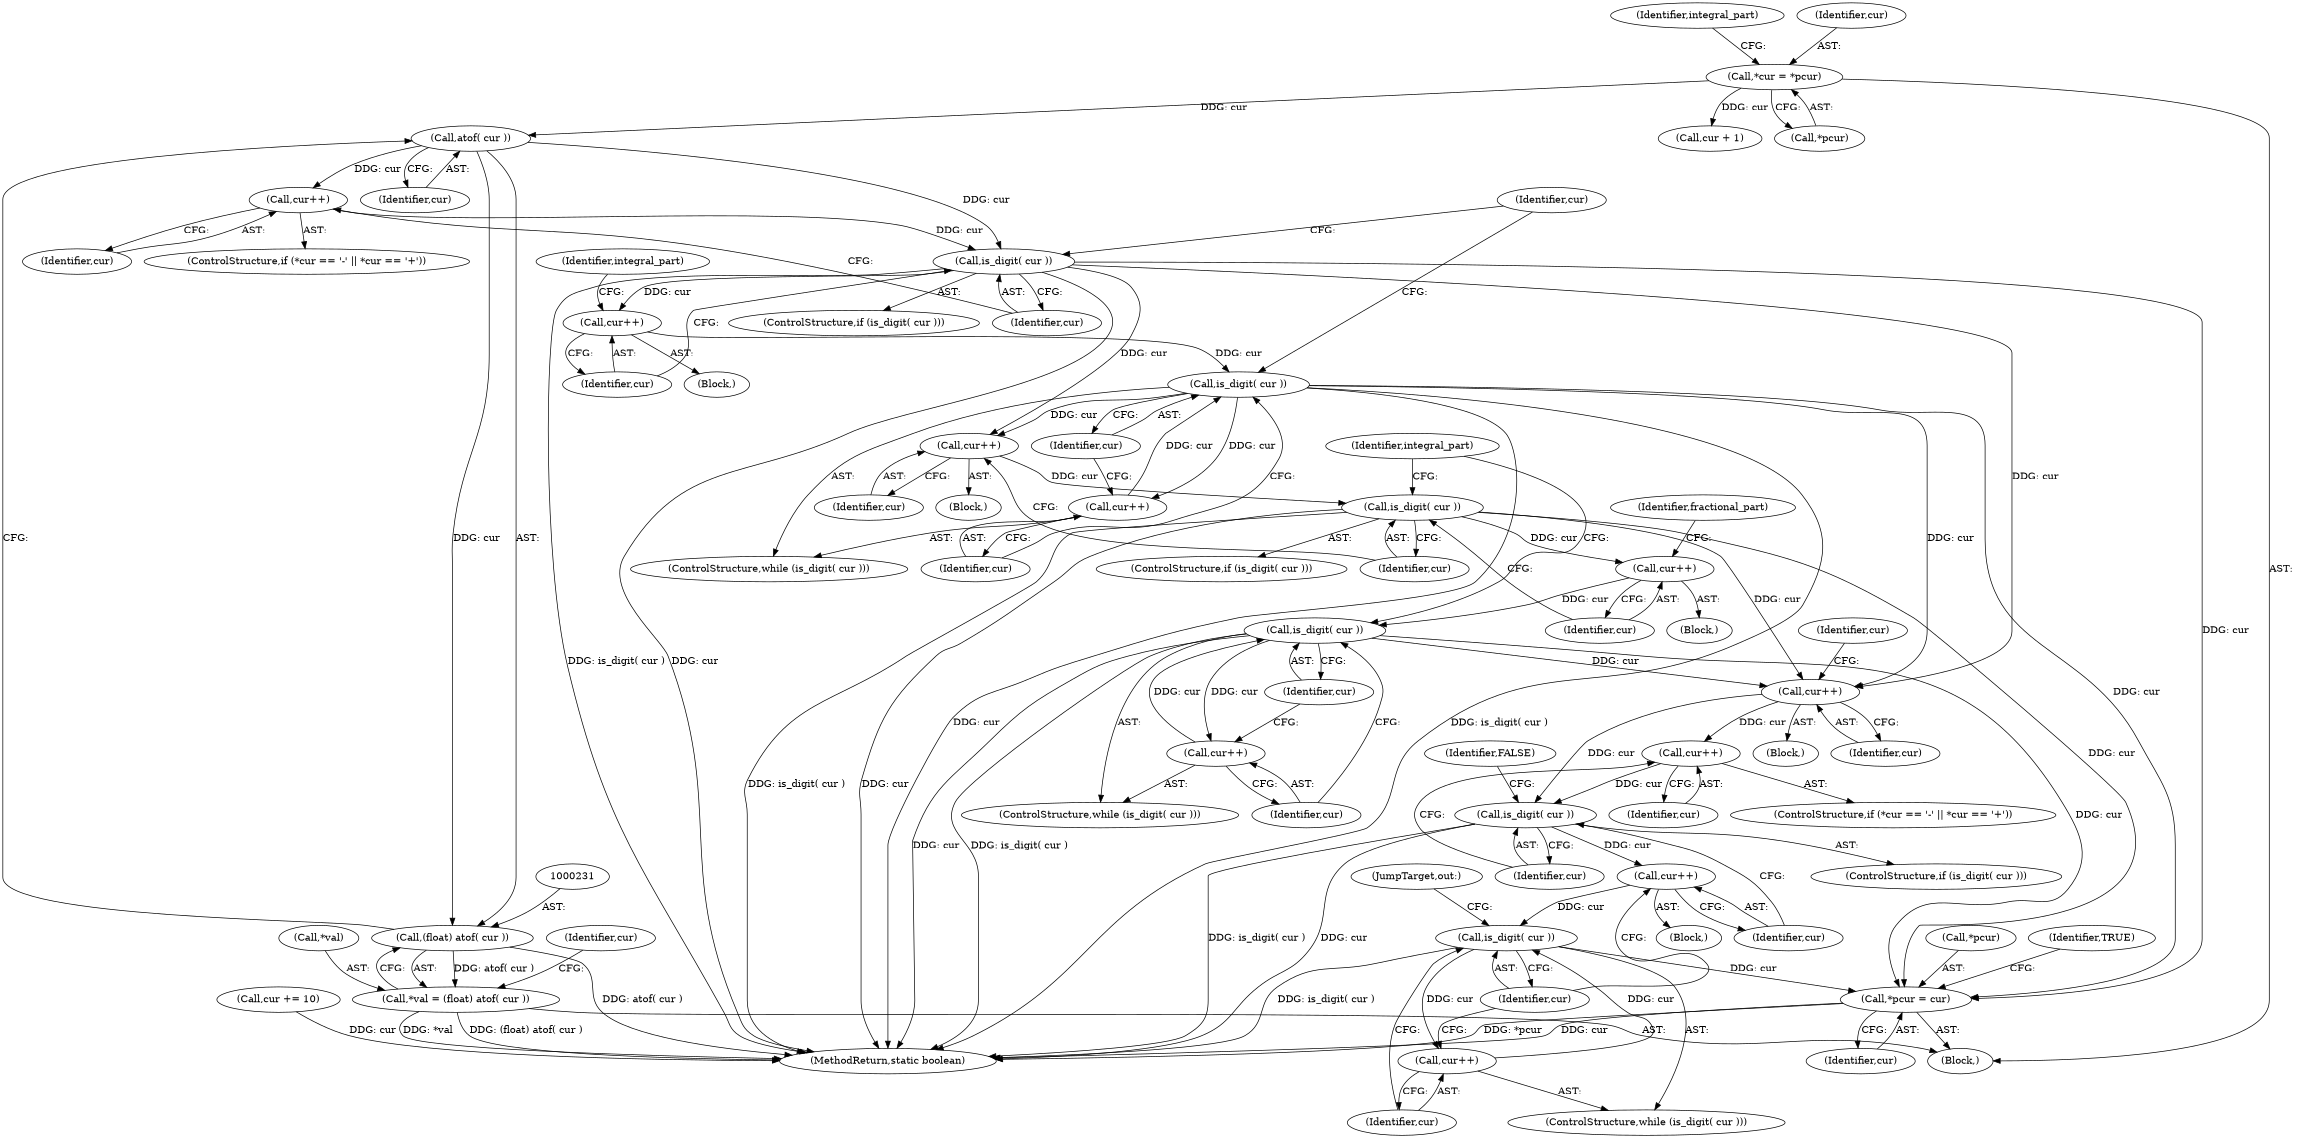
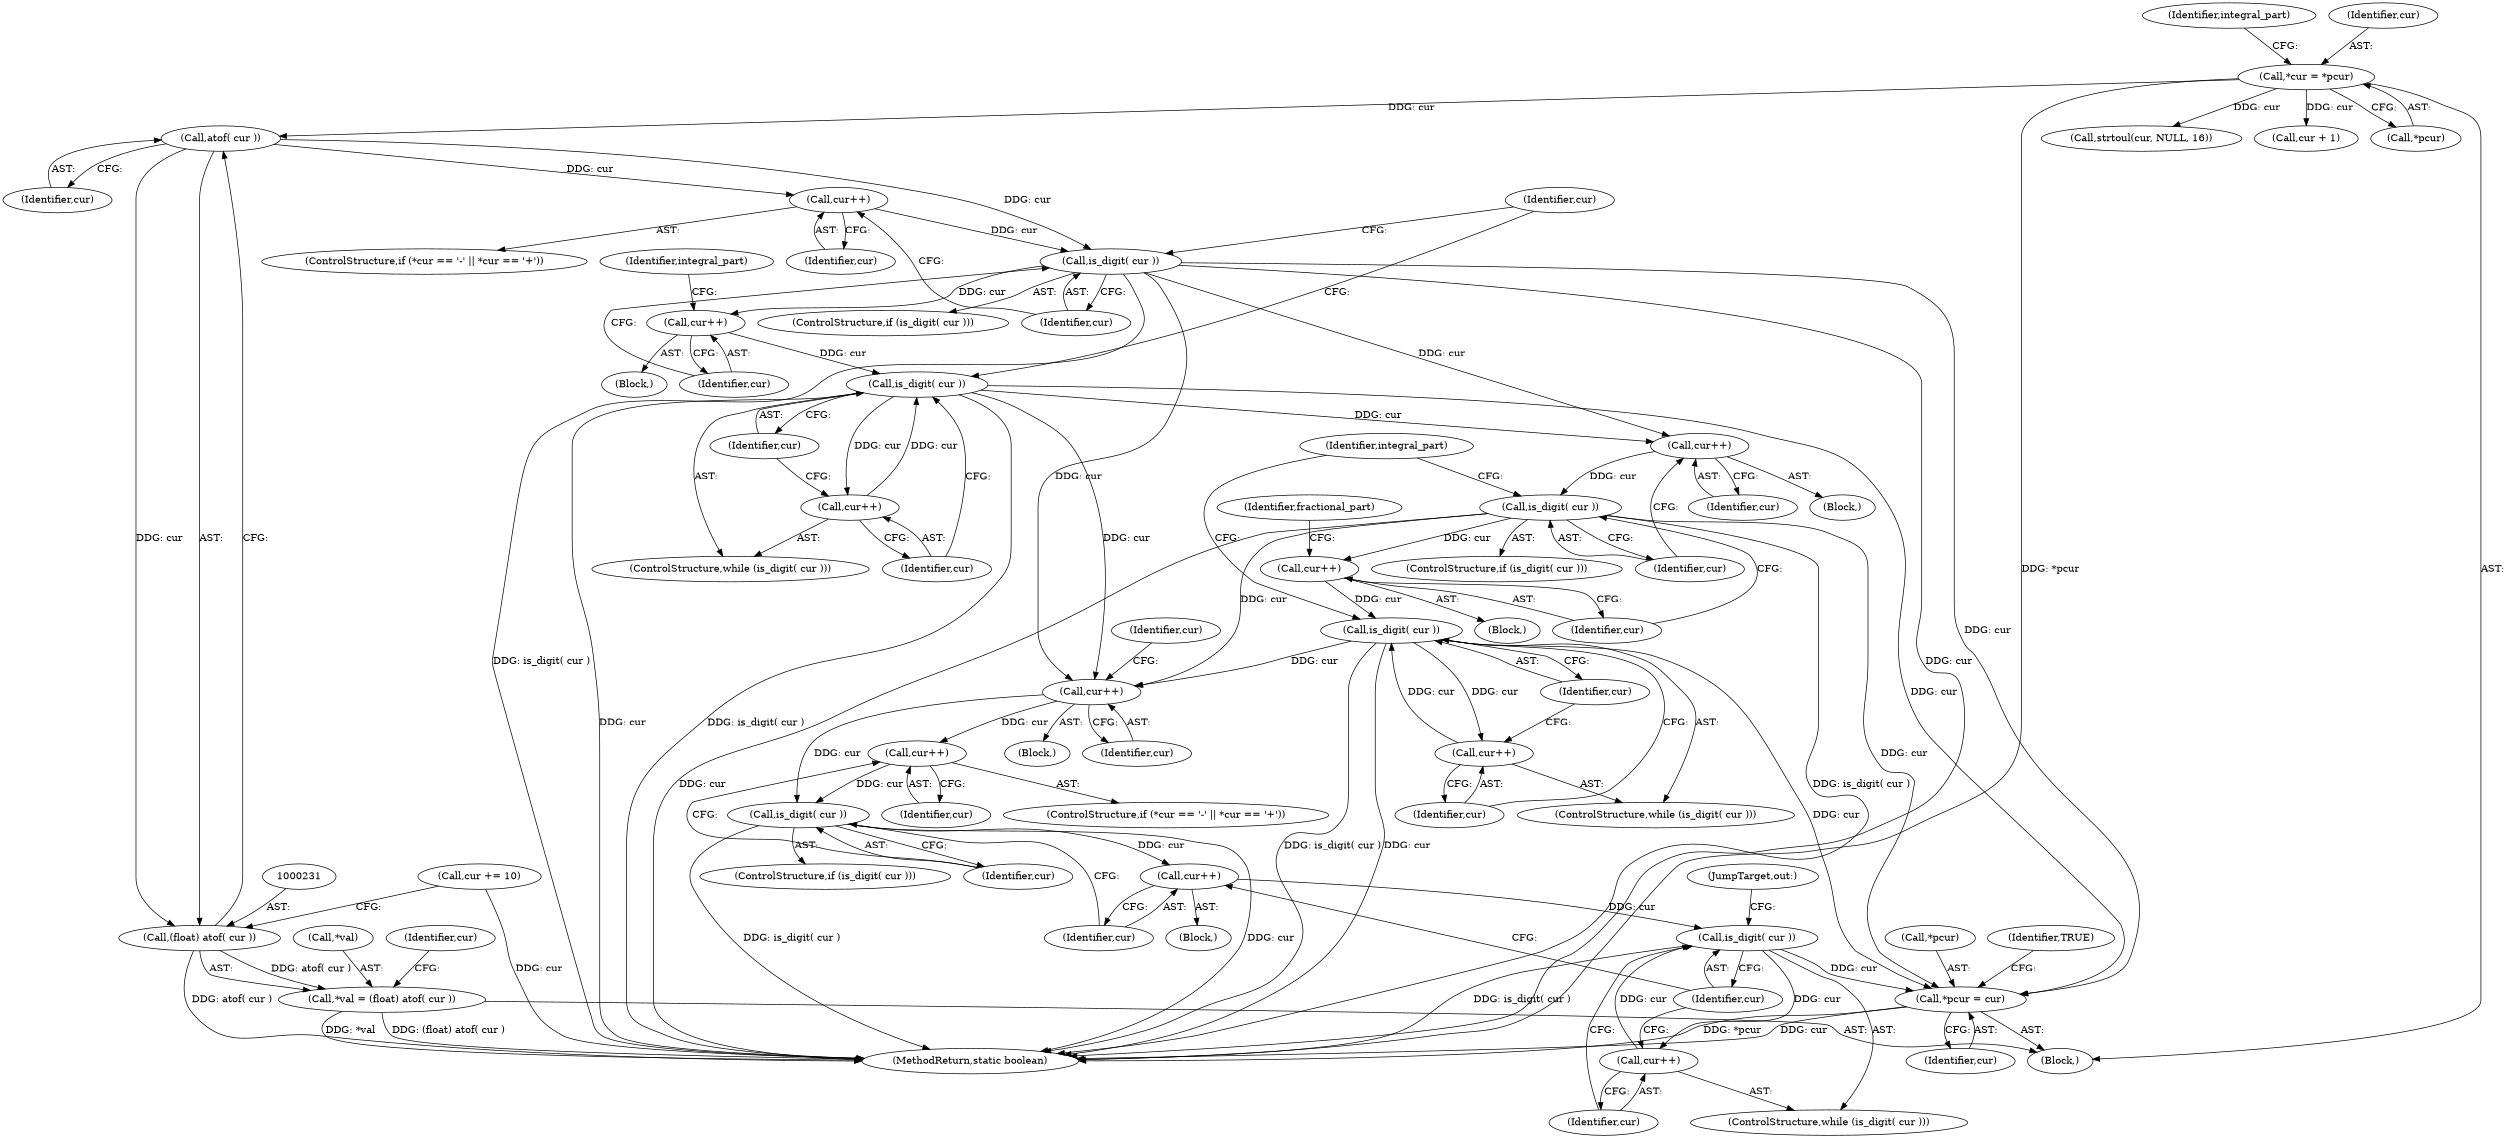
node "(Call,strtoul(cur, NULL, 16))": added
node "(Identifier,FALSE)": removed
edge "(Call,*cur = *pcur)" -> "(MethodReturn,static boolean)": added, label "DDG: *pcur"
edge "(Call,*val = (float) atof( cur ))" -> "(Call,(float) atof( cur ))": now "(Call,cur += 10)" -> "(Call,(float) atof( cur ))"
